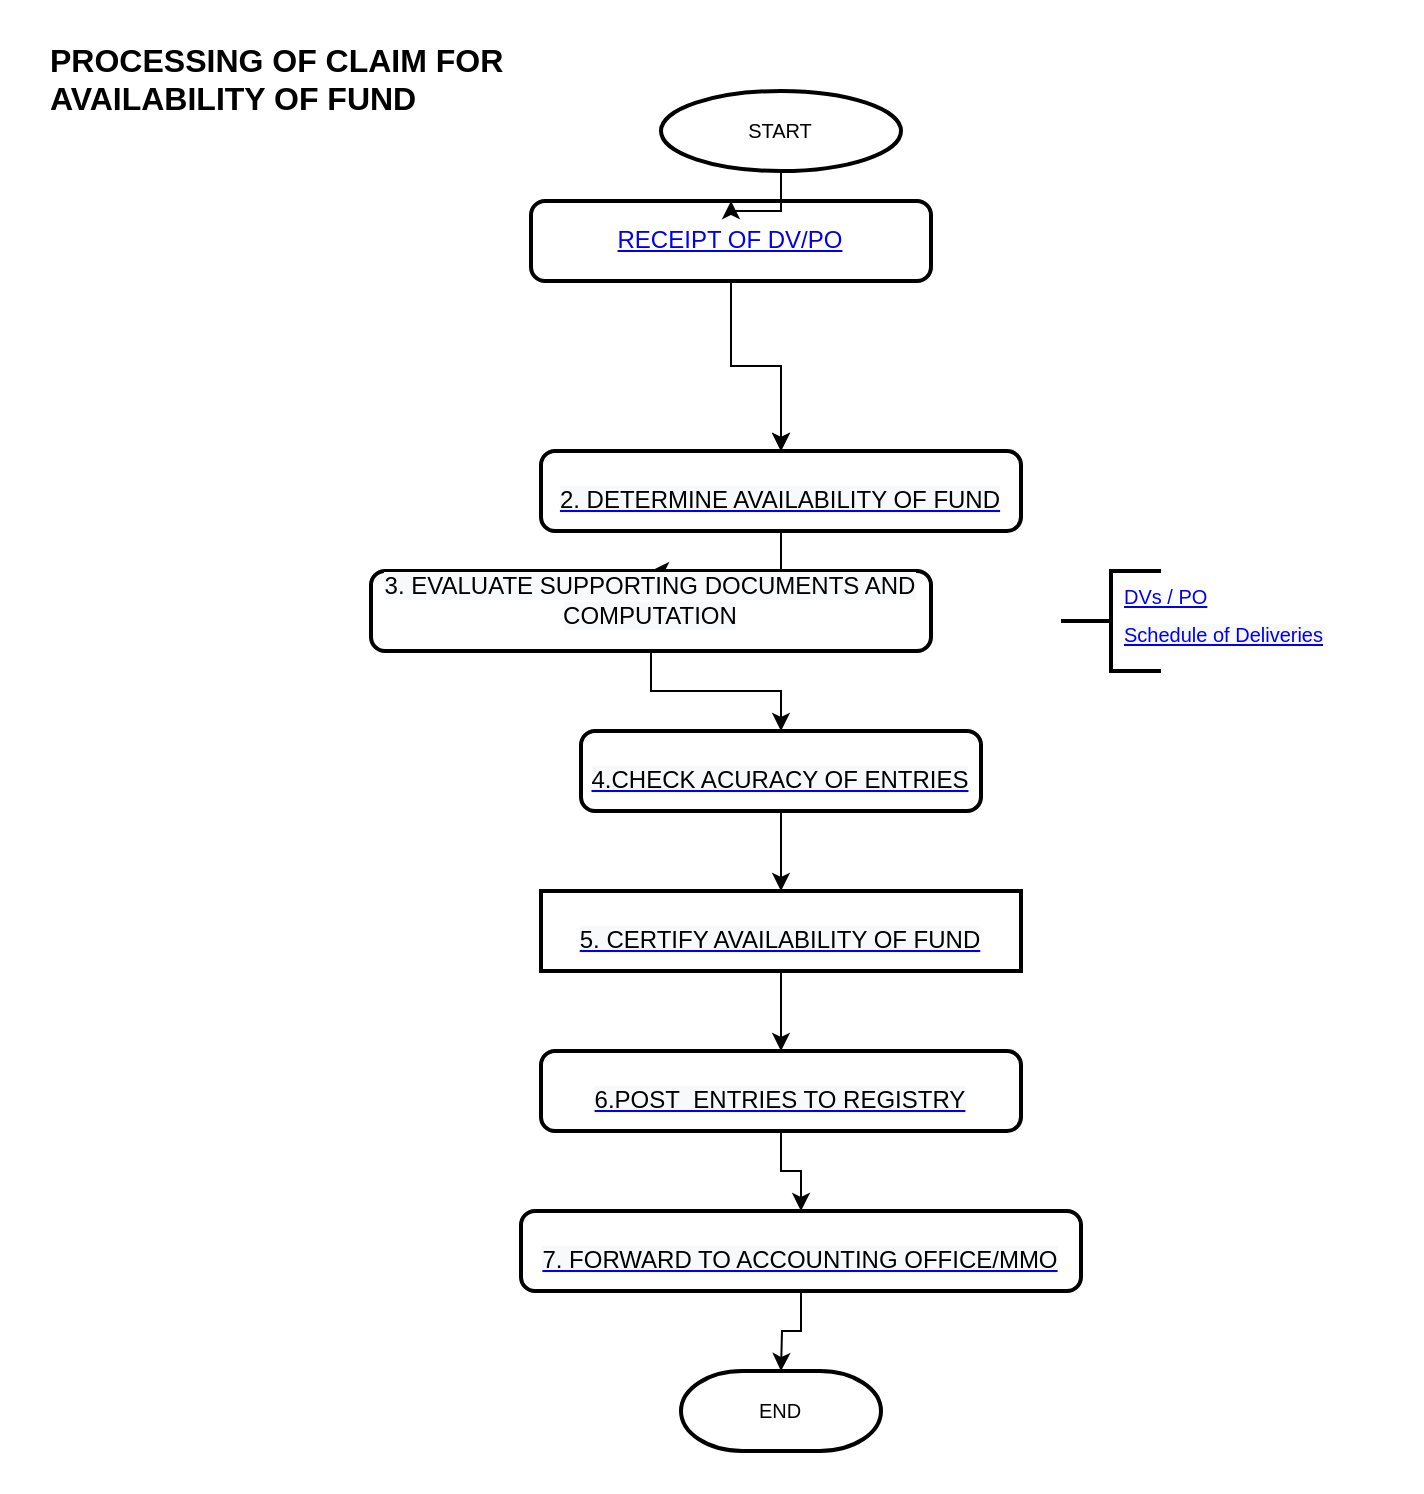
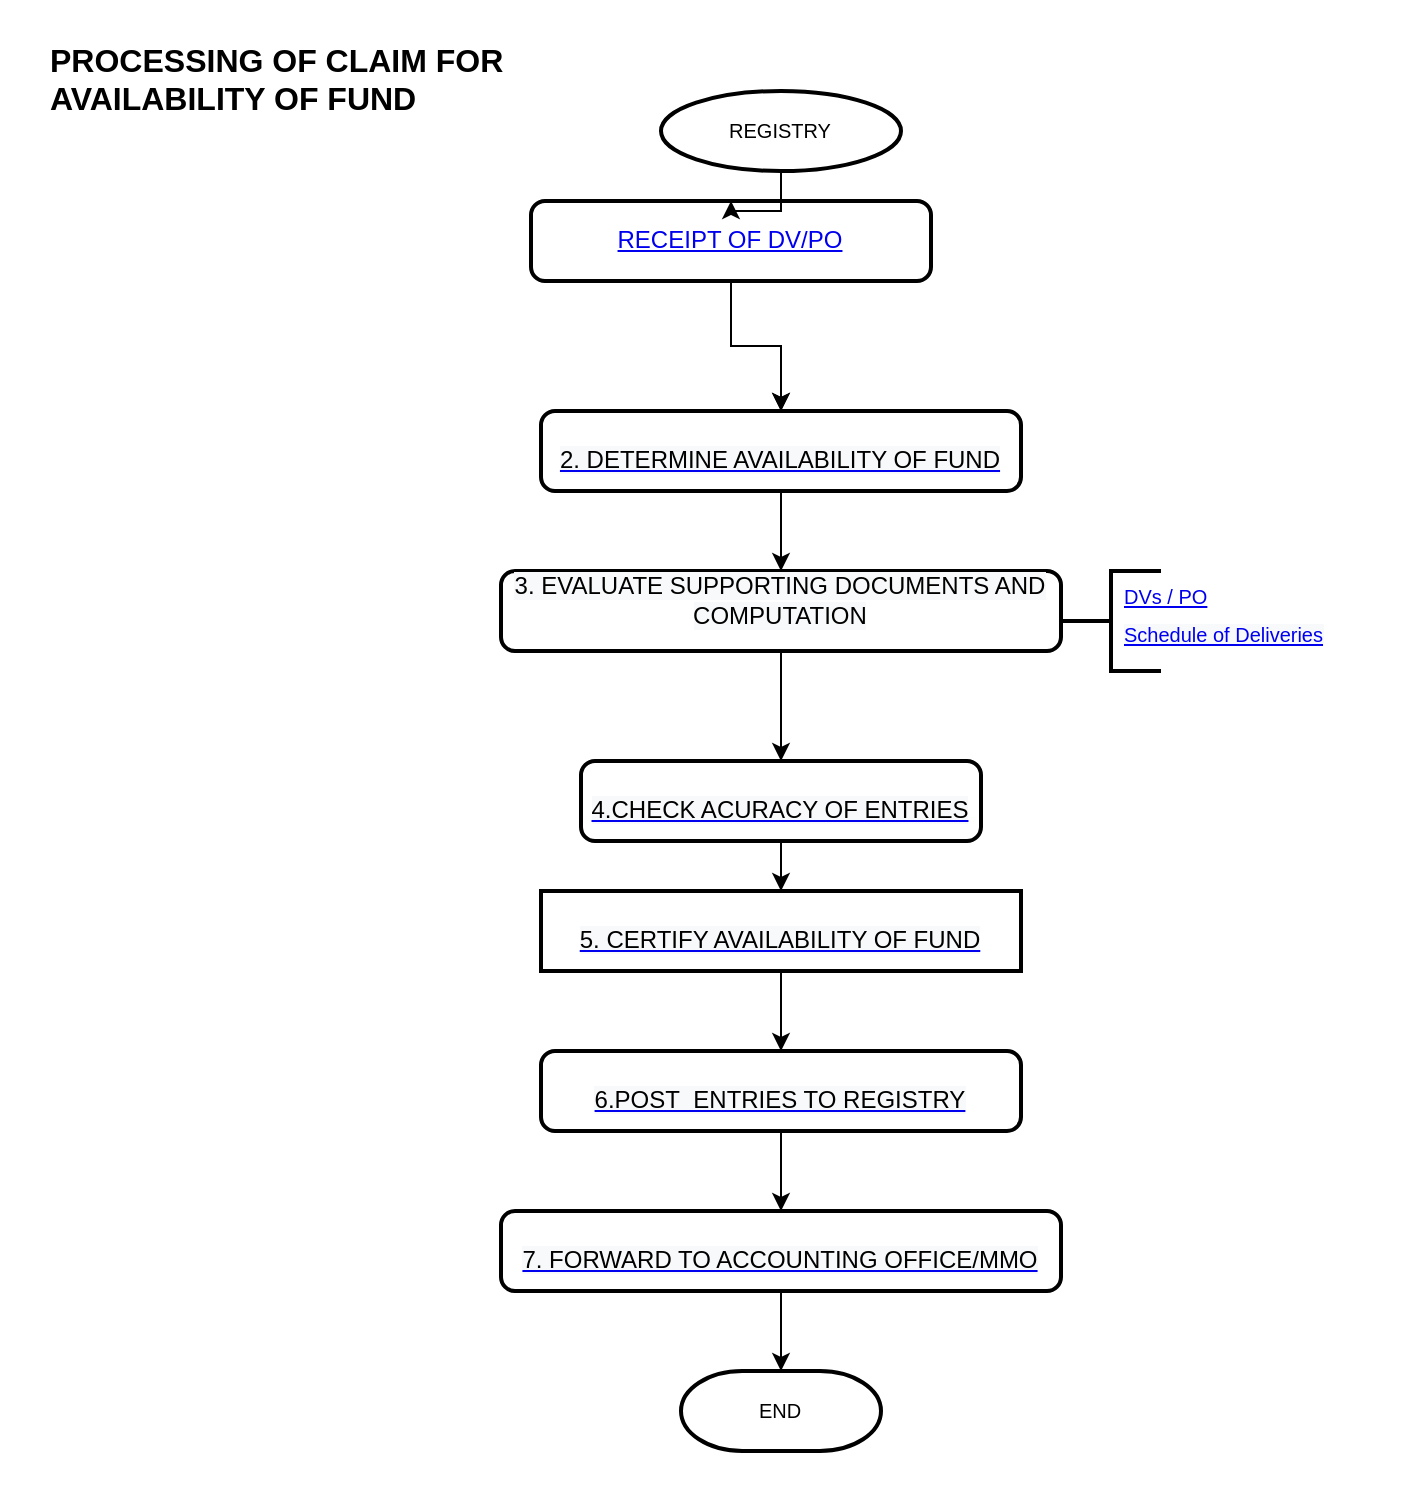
node "START": label "START" -> "REGISTRY"
node "2. DETERMINE AVAILABILITY OF FUND": moved (781, 491) -> (781, 451)
node "3. EVALUATE SUPPORTING DOCUMENTS AND COMPUTATION": moved (651, 611) -> (781, 611)
node "4.CHECK ACURACY OF ENTRIES": moved (781, 771) -> (781, 801)
node "7. FORWARD TO ACCOUNTING OFFICE/MMO": moved (801, 1251) -> (781, 1251)
